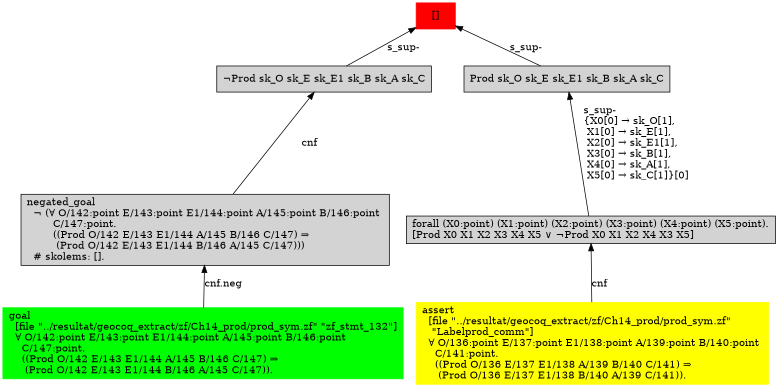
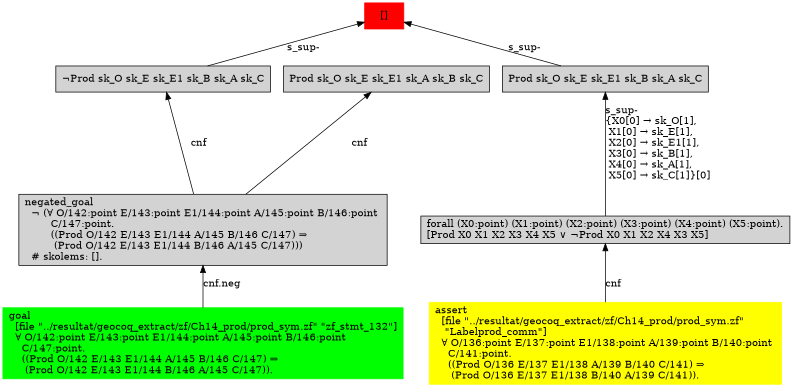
node "Prod sk_O sk_E sk_E1 sk_A sk_B sk_C": added
